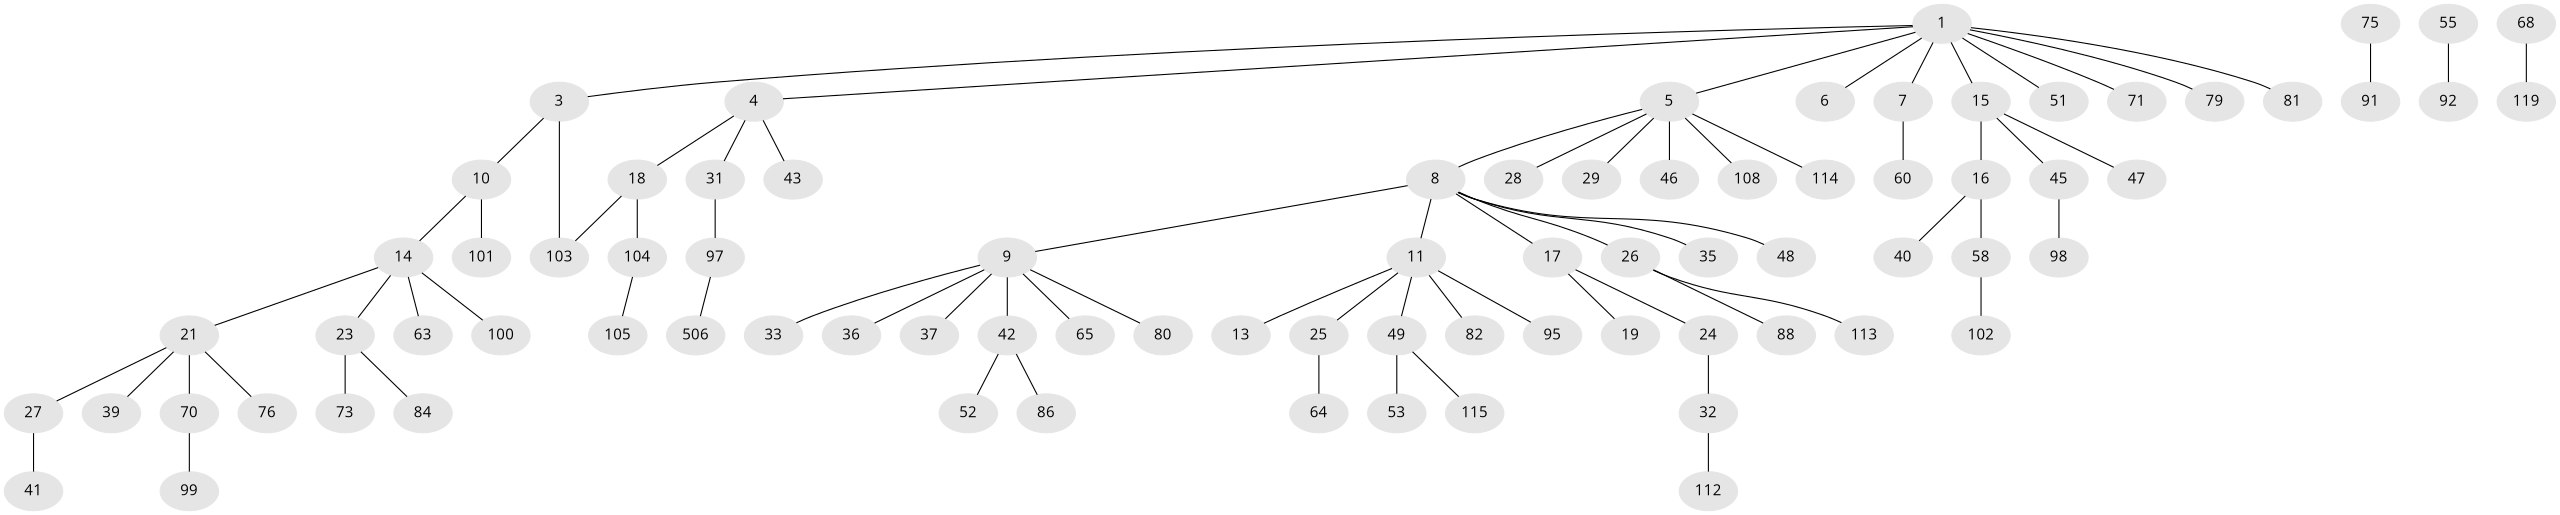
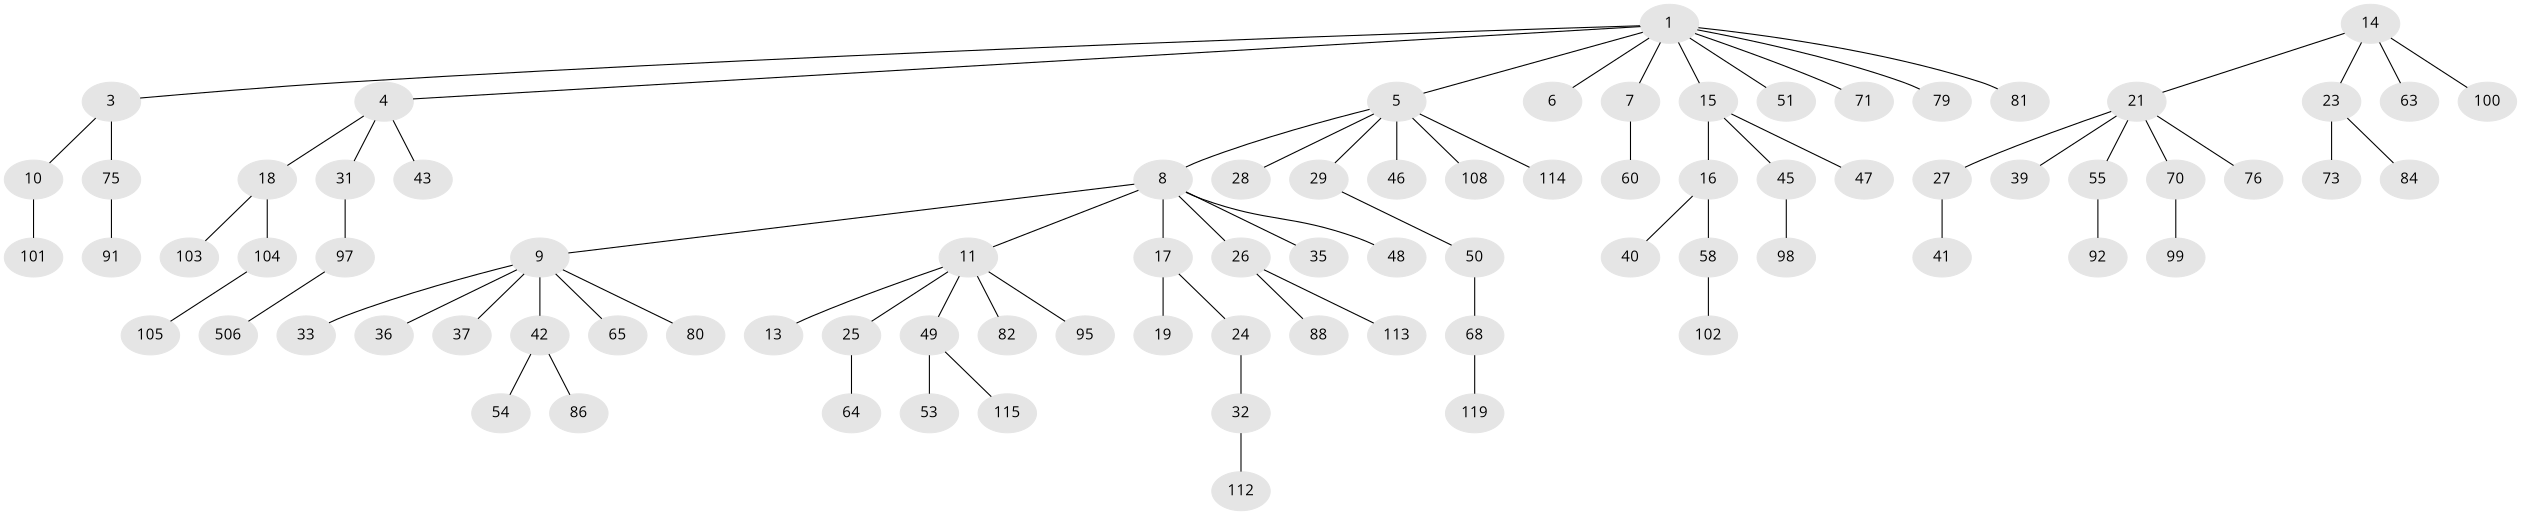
edge "21" -- "55": added
edge "3" -- "103": now "3" -- "75"
edge "10" -- "14": removed
node "50": added
node "52": label "52" -> "54"
